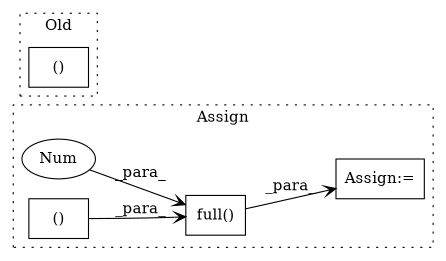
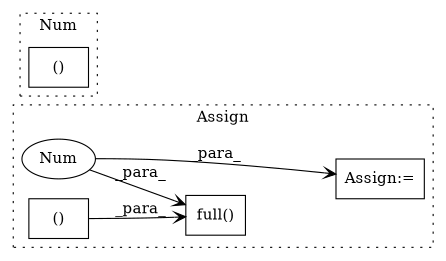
cluster "Old": label "Old" -> "Num"
edge "full()" -> "Assign:=": now "Num" -> "Assign:="
